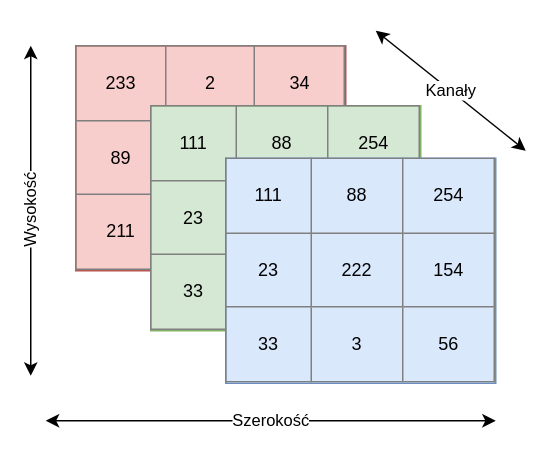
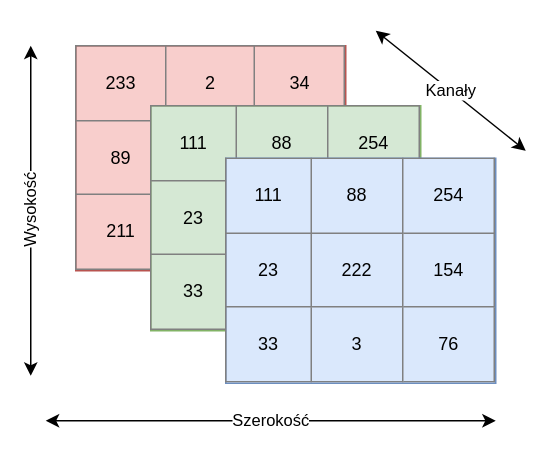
node "111 88 254 23 222 154 33 3 56": label "111 88 254 23 222 154 33 3 56" -> "111 88 254 23 222 154 33 3 76"
